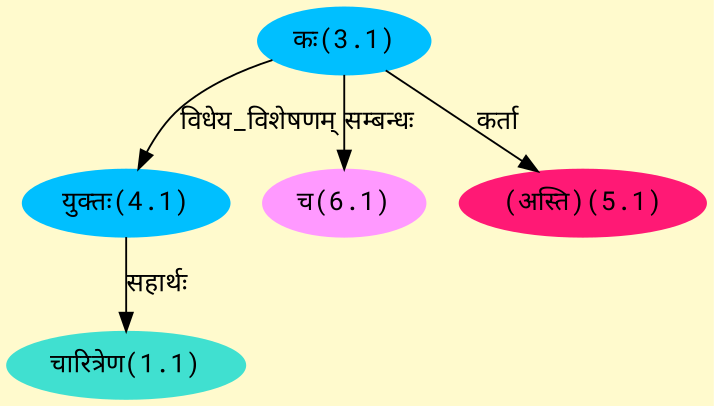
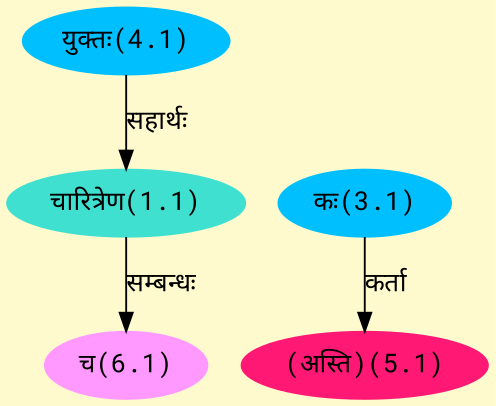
edge "कः(3.1)" -> "युक्तः(4.1)": removed, label "विधेय_विशेषणम्"
edge "कः(3.1)" -> "च(6.1)": now "चारित्रेण(1.1)" -> "च(6.1)"
